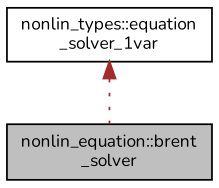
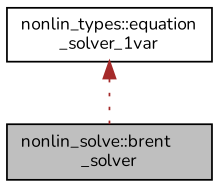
node "nonlin_equation::brent _solver": label "nonlin_equation::brent _solver" -> "nonlin_solve::brent _solver"
